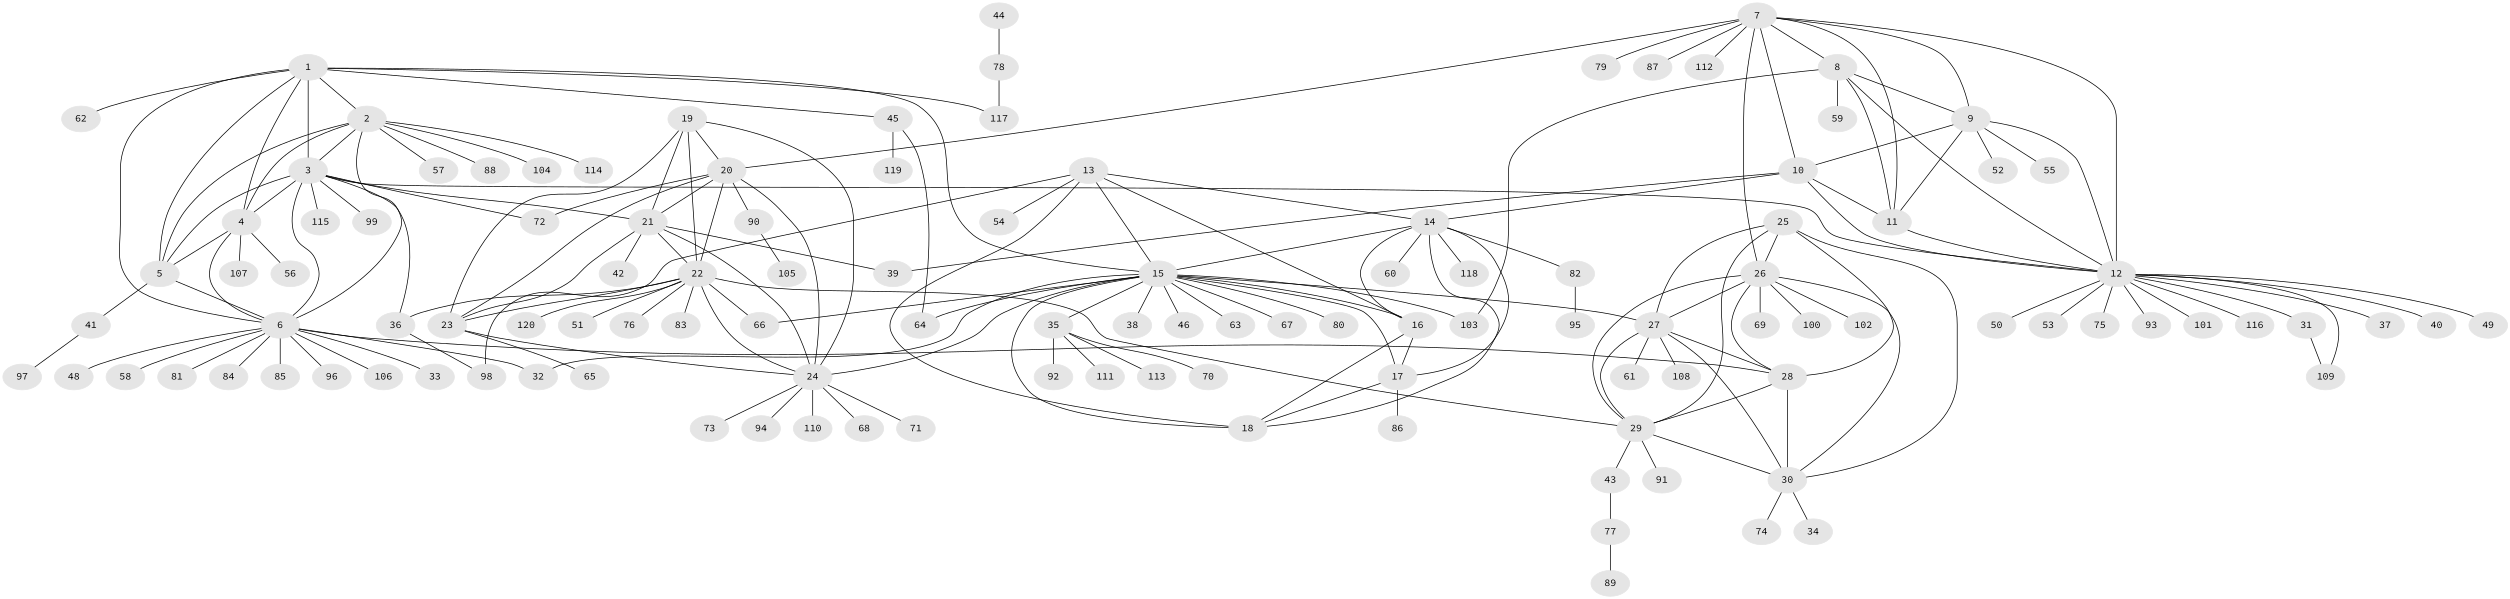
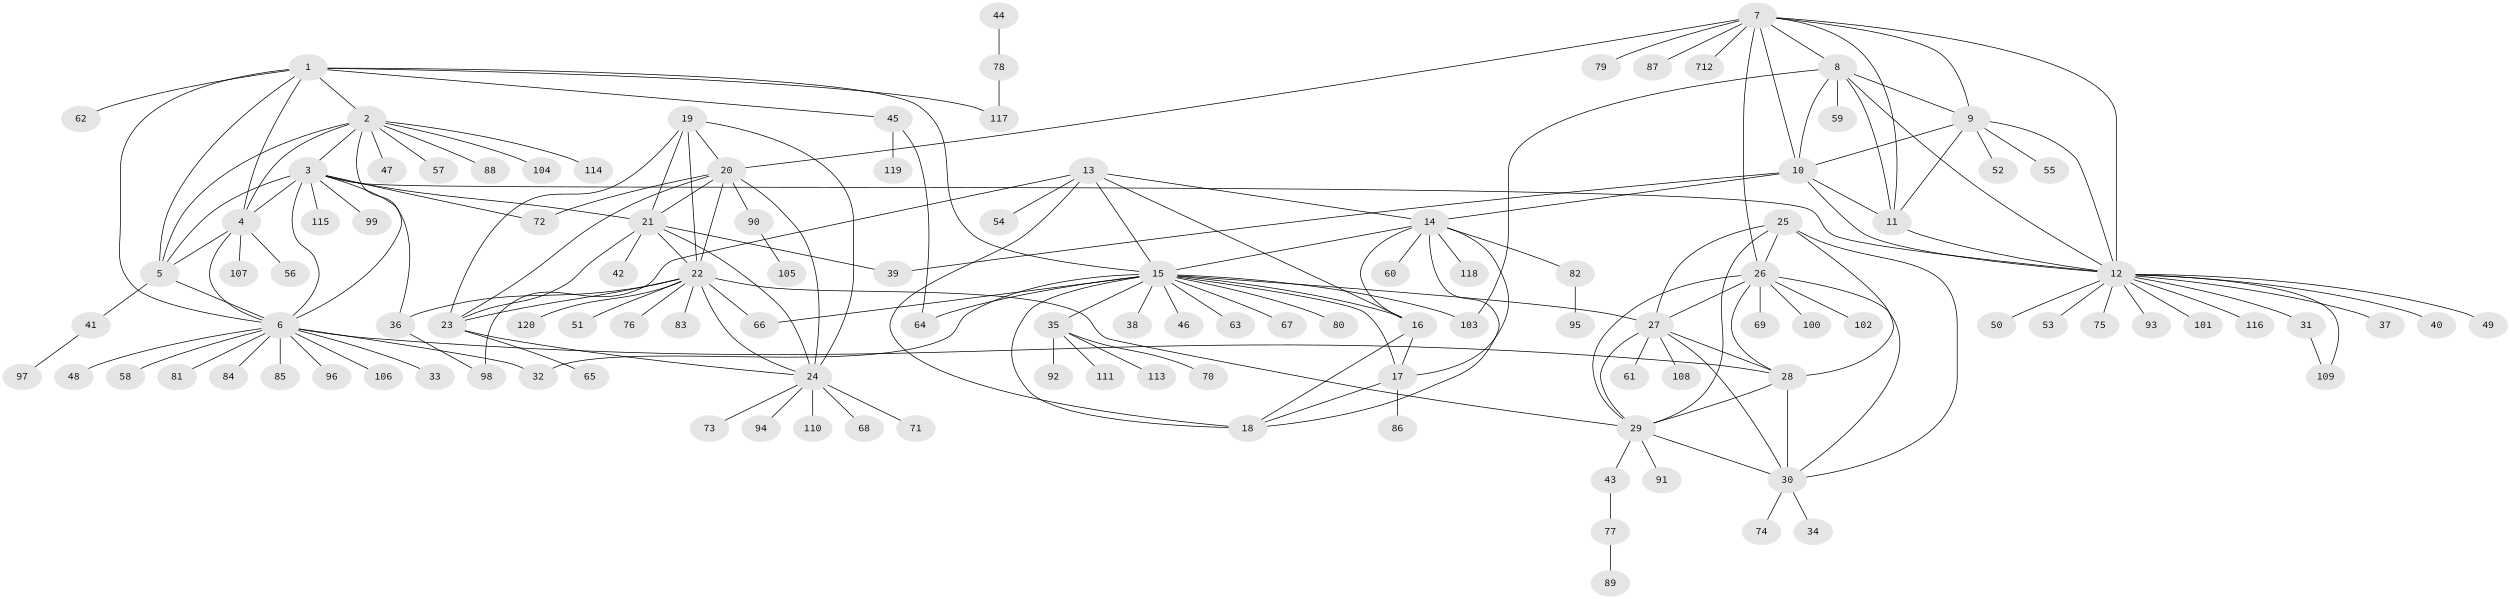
node "112": label "112" -> "712"
edge "8" -- "10": added
edge "1" -- "3": removed
node "47": added
edge "15" -- "24": removed
